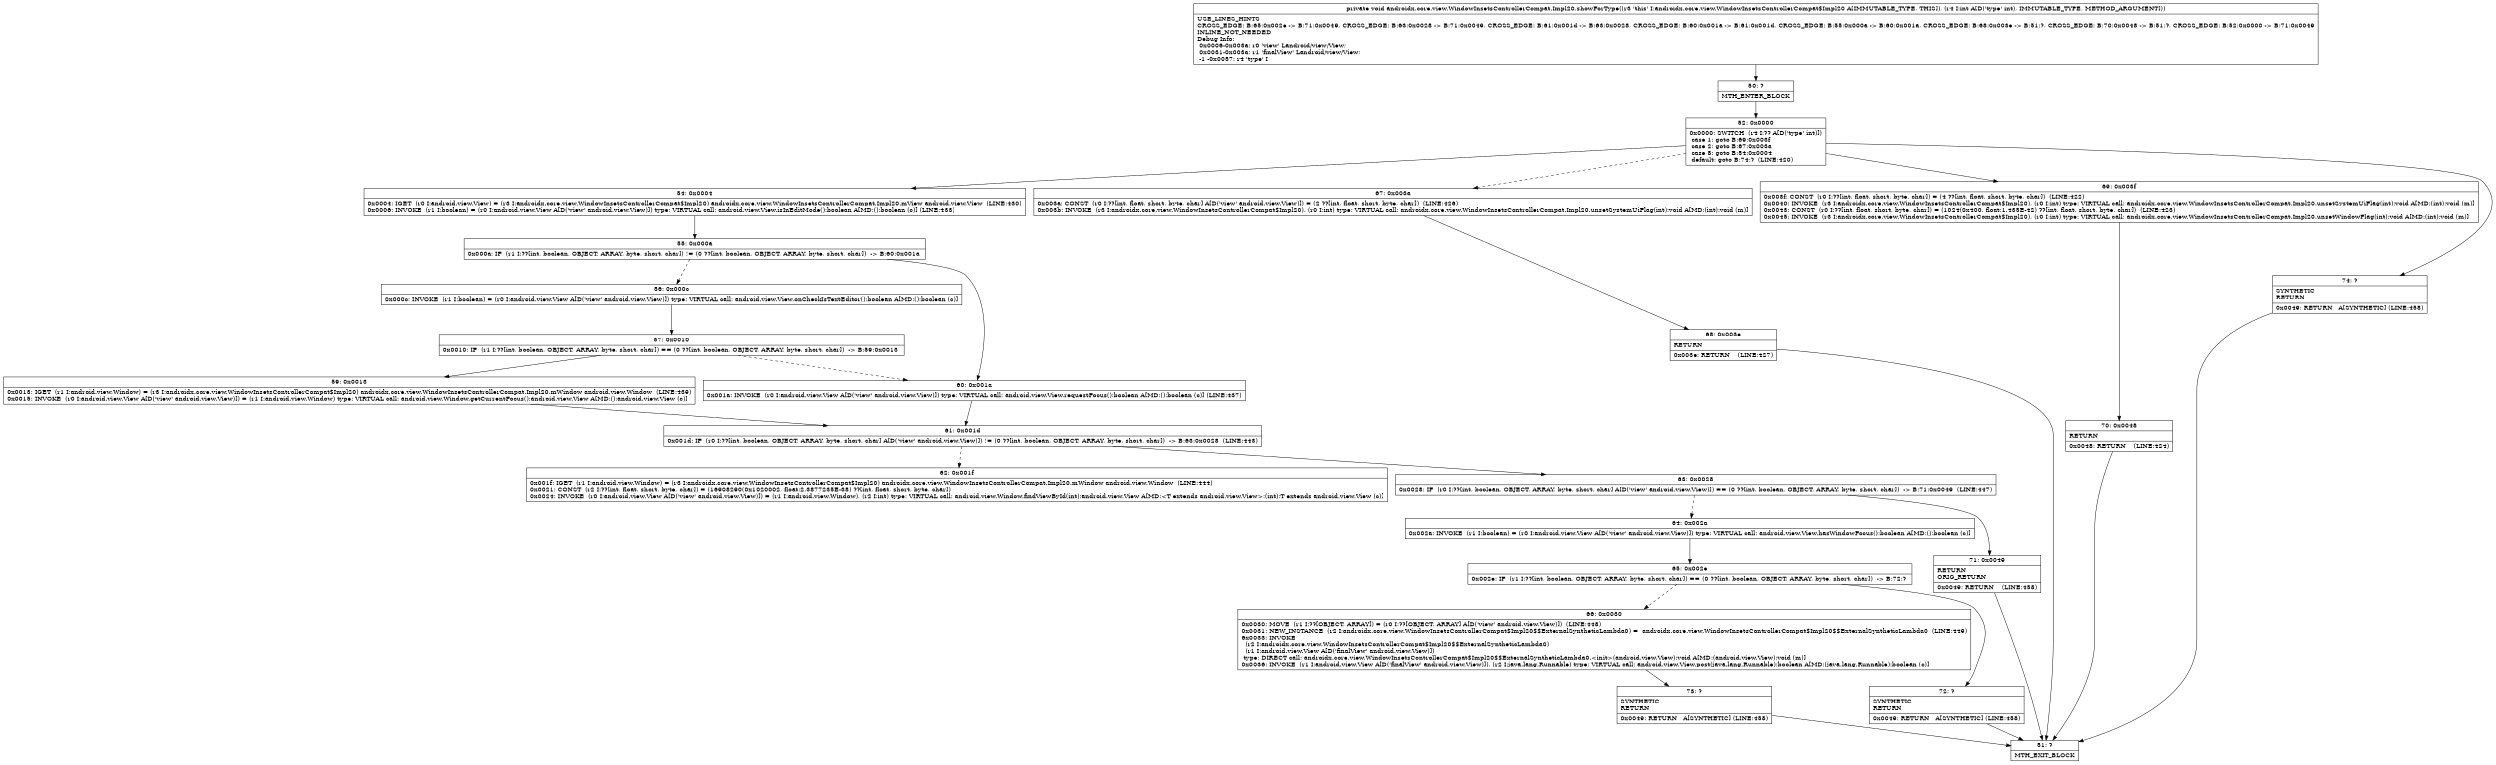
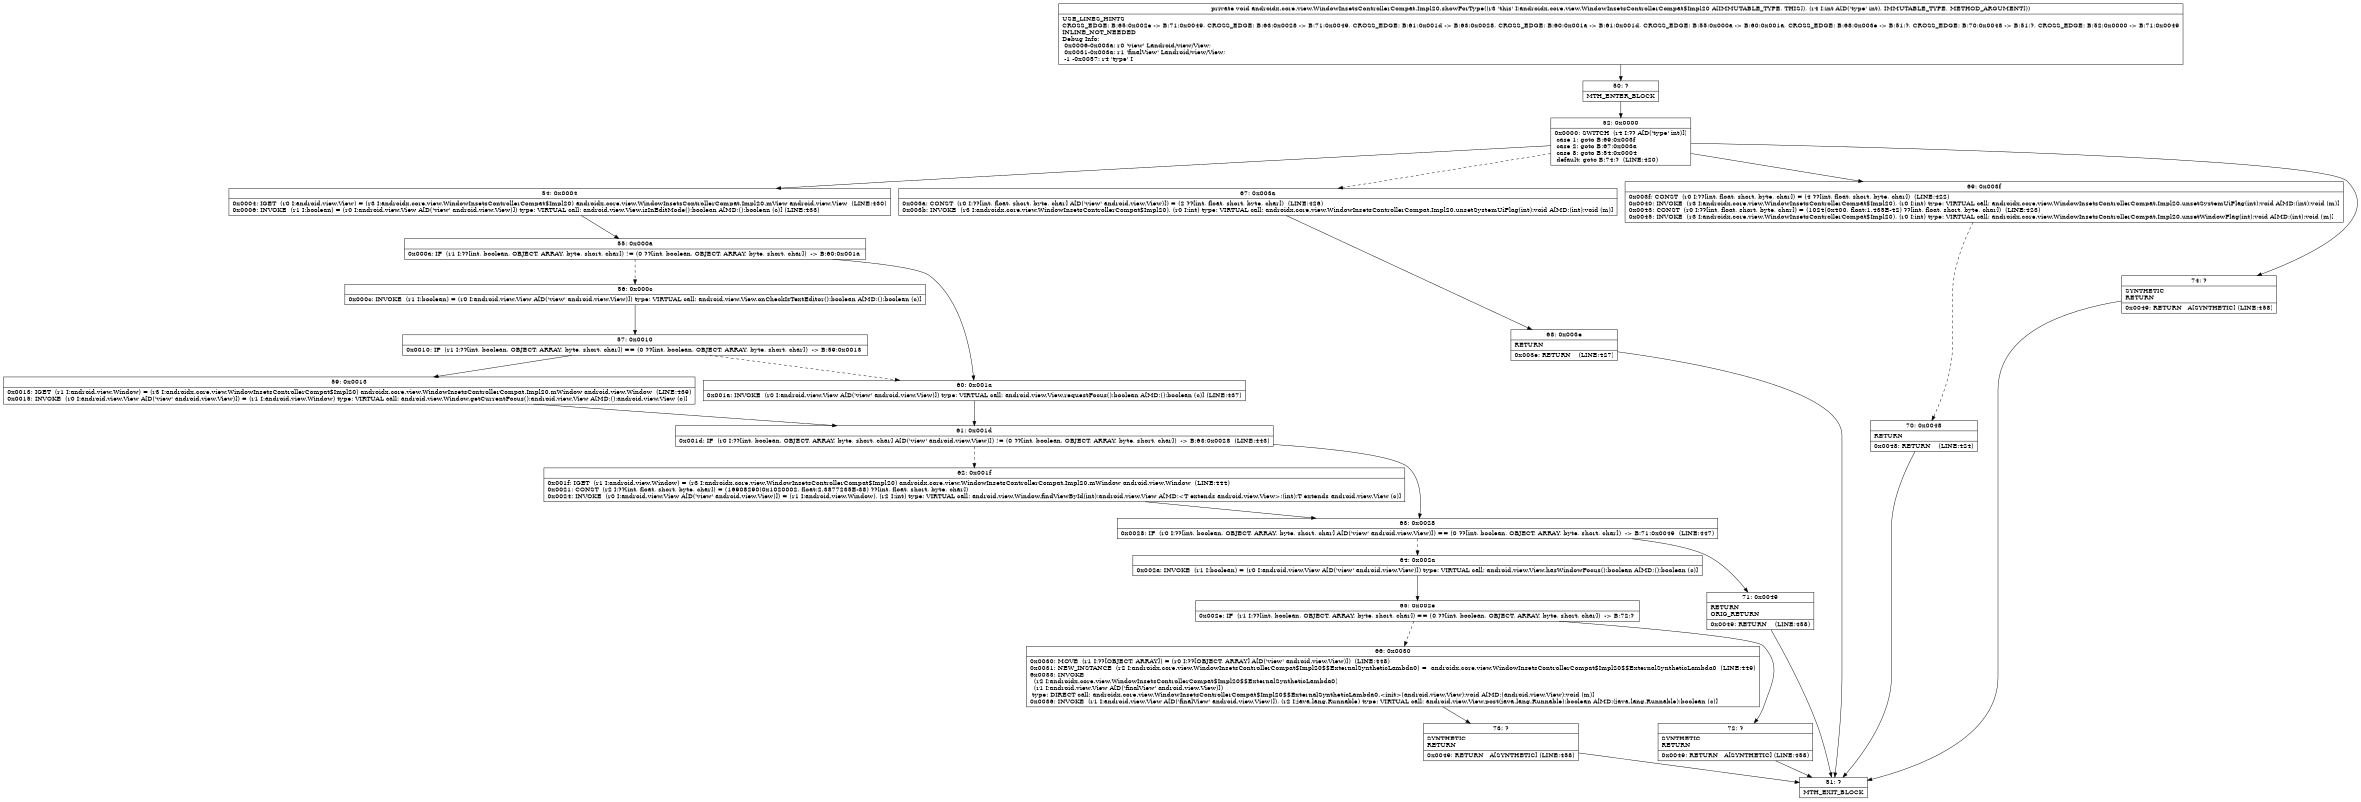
edge "69: 0x003f" -> "70: 0x0048": style solid -> dashed
edge "62: 0x001f" -> "63: 0x0028": added
